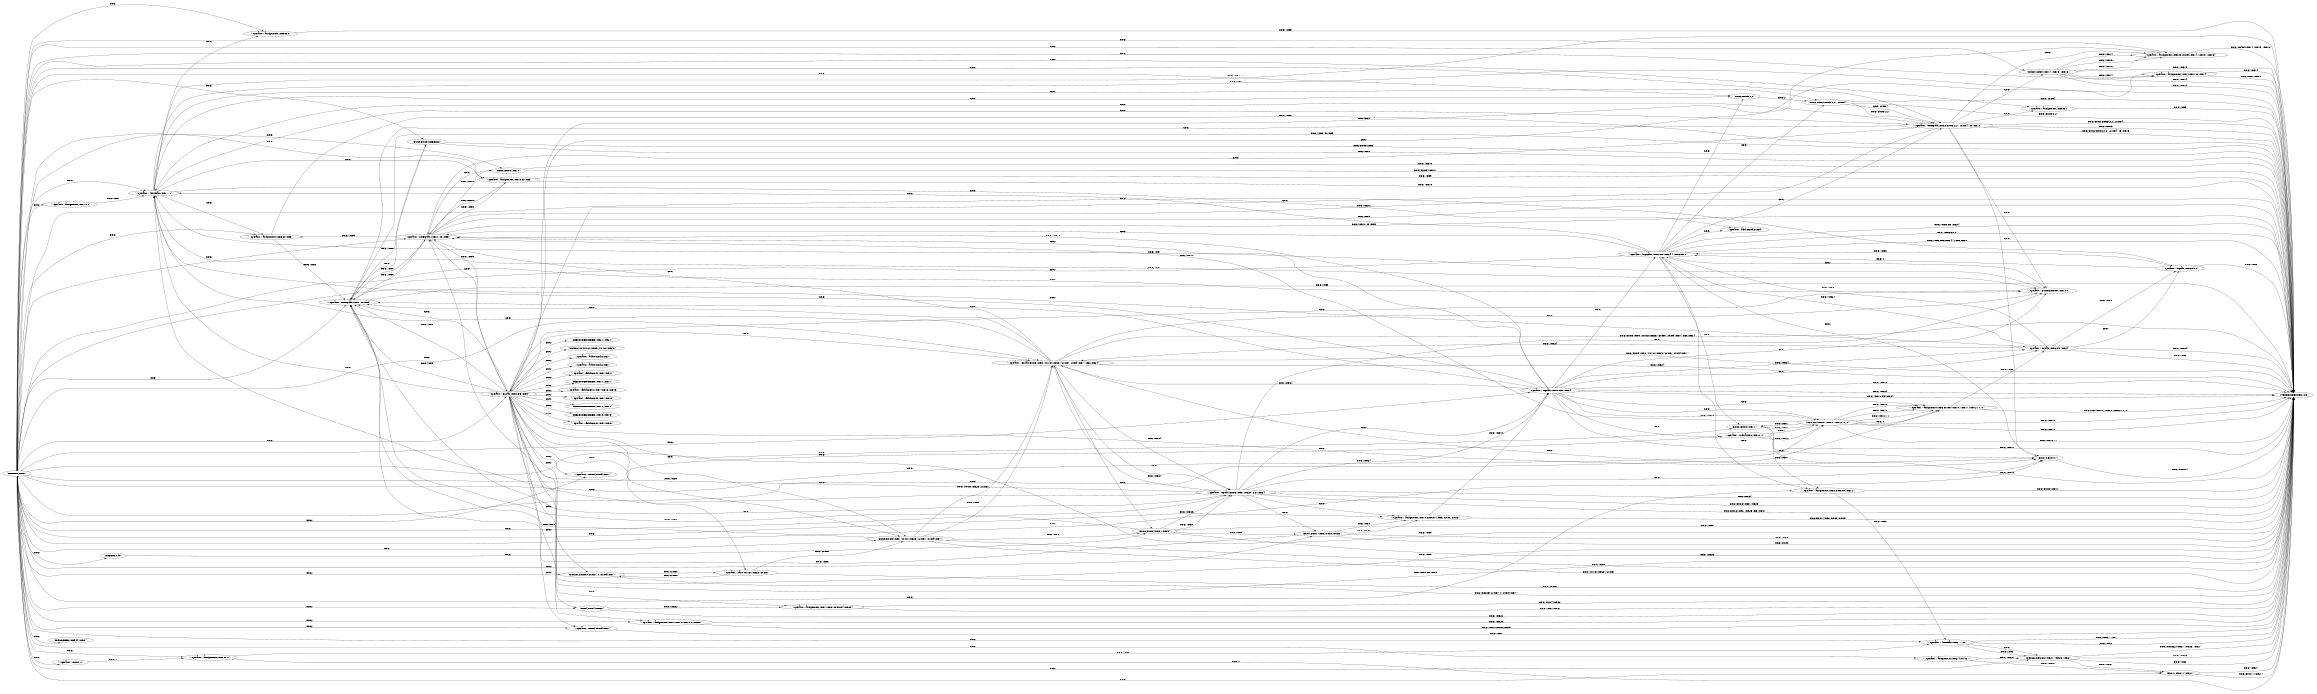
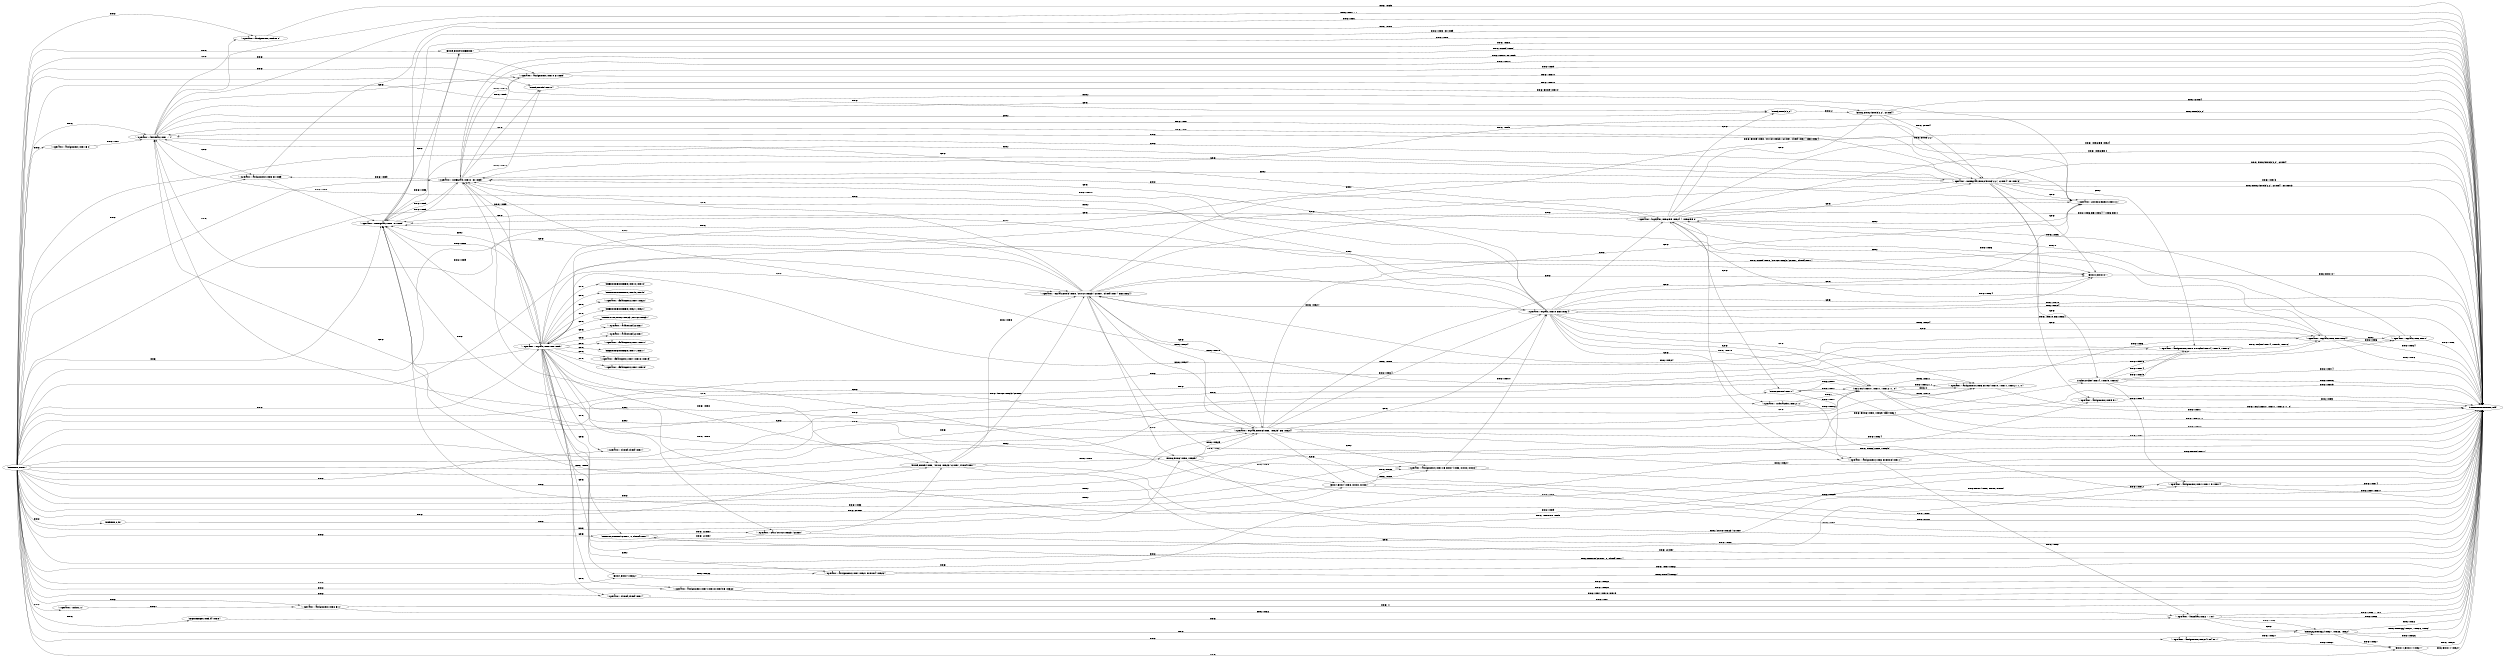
edge "(<operator>.assignment,VAR8 = socket(VAR14, VAR15, VAR16))" -> "(METHOD_RETURN,void)": now "(<operator>.assignment,VAR8 = socket(VAR14, VAR15, VAR16))" -> "(<operator>.equals,VAR6 == VAR24)"
node "(<operator>.addressOf,&VAR4)": removed
edge "(METHOD,FUN1)" -> "(<operator>.lessThan,VAR2 < 100)": now "(IDENTIFIER,VAR5,if (VAR8))" -> "(<operator>.lessThan,VAR2 < 100)"
